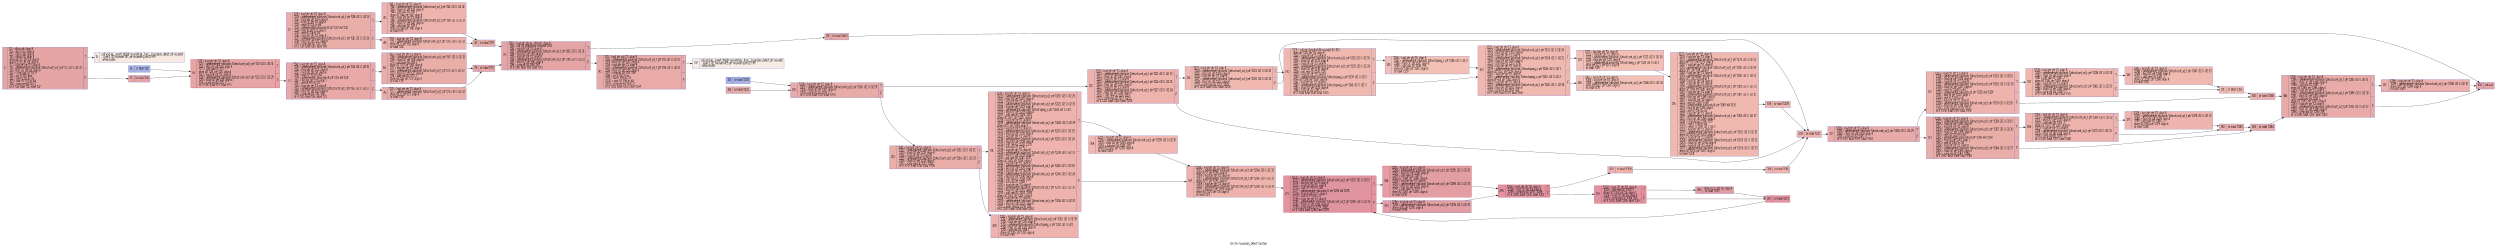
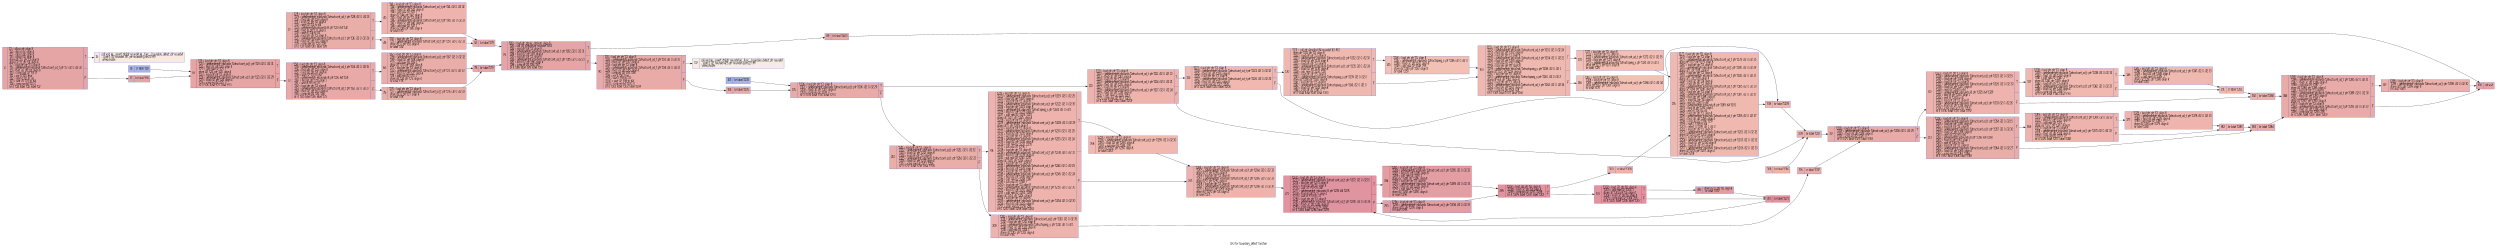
edge "122:" -> "209:": now "122:" -> "208:"
node "90:": text "%91 = load ptr, sub %3, align 8" -> "%91 = load ptr, ptr %3, align 8"
edge "90:" -> "104:": added
node "384:": text "%389 = load ptr, ptr %3, align 8" -> "%381 = load ptr, ptr %3, align 8"
node "317:": text "%620 = load i32, ptr %319, align 4" -> "%320 = load i32, ptr %319, align 4"
edge "300:" -> "308:": now "300:" -> "176:"
node "316:": added
